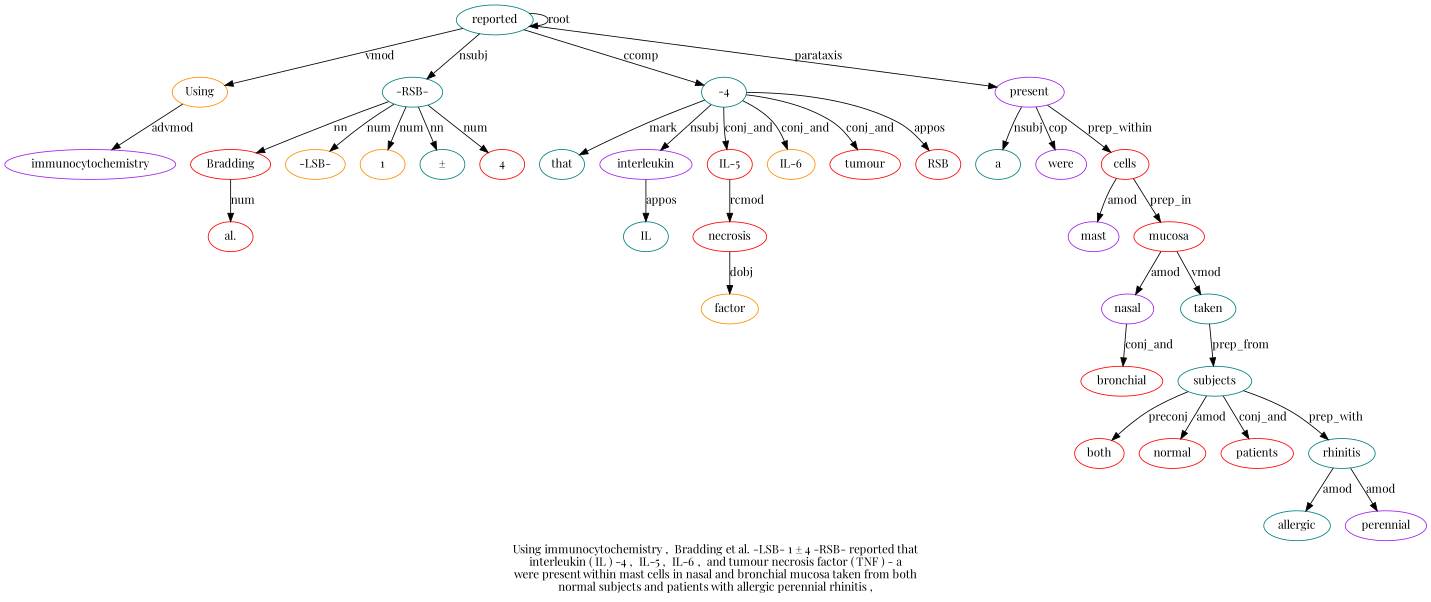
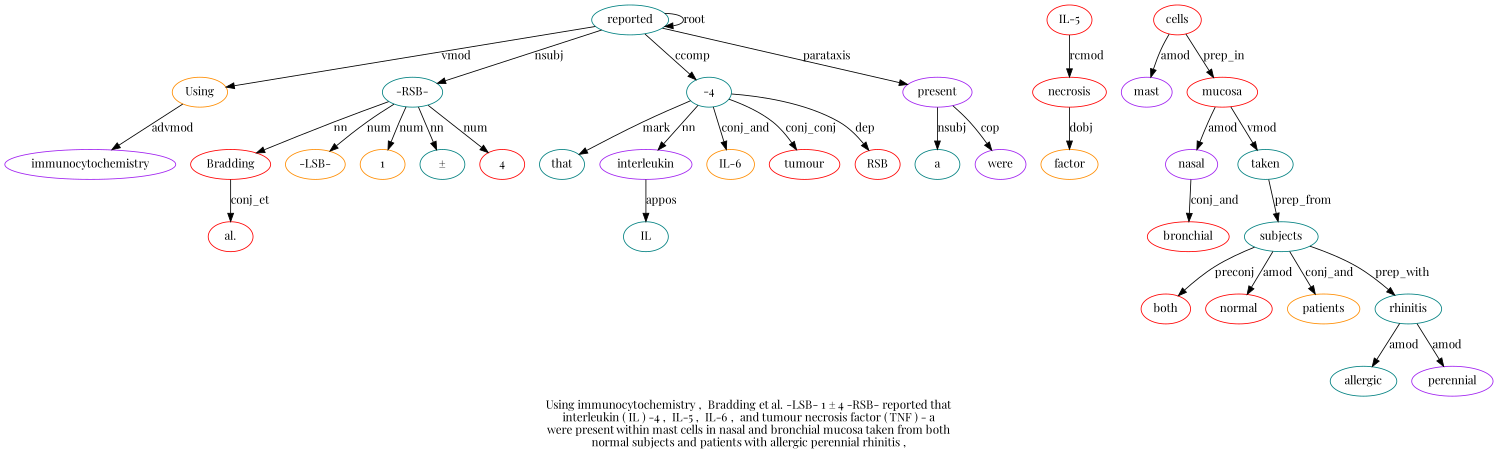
edge "-4" -> "IL-5": removed, label "conj_and"
edge "present" -> "cells": removed, label "prep_within"
edge "-4" -> "interleukin": label "nsubj" -> "nn"
edge "-4" -> "tumour": label "conj_and" -> "conj_conj"
edge "-4" -> "RSB": label "appos" -> "dep"
edge "Bradding" -> "al.": label "num" -> "conj_et"
node "patients": color red -> darkorange
